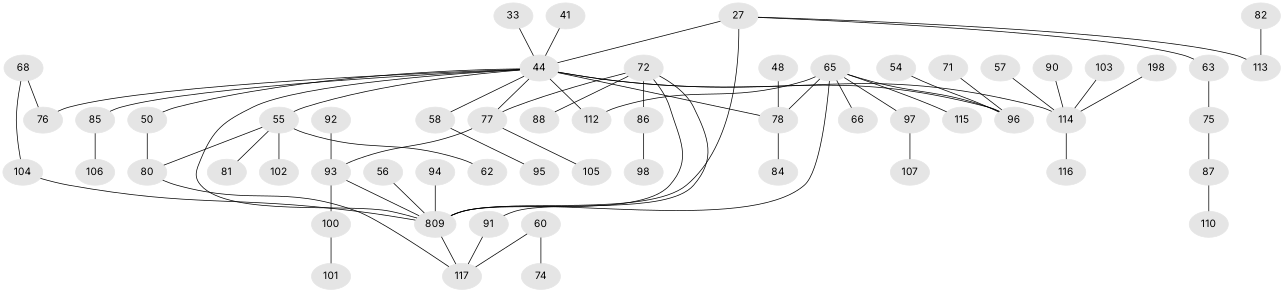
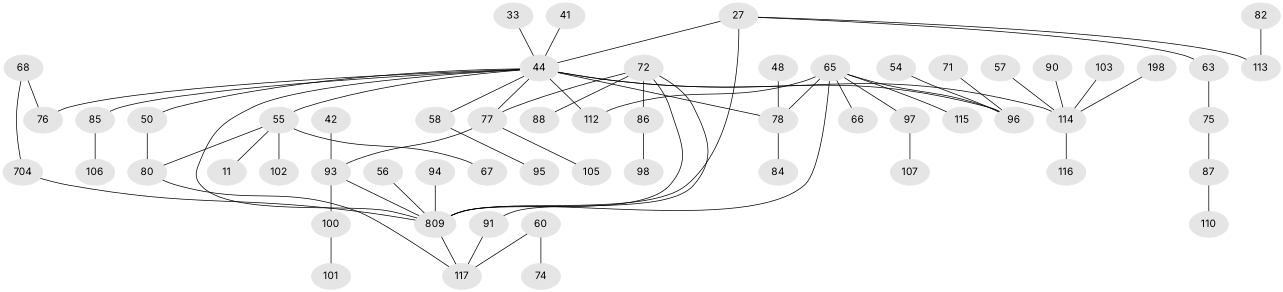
node "92": label "92" -> "42"
node "104": label "104" -> "704"
node "81": label "81" -> "11"
node "62": label "62" -> "67"
